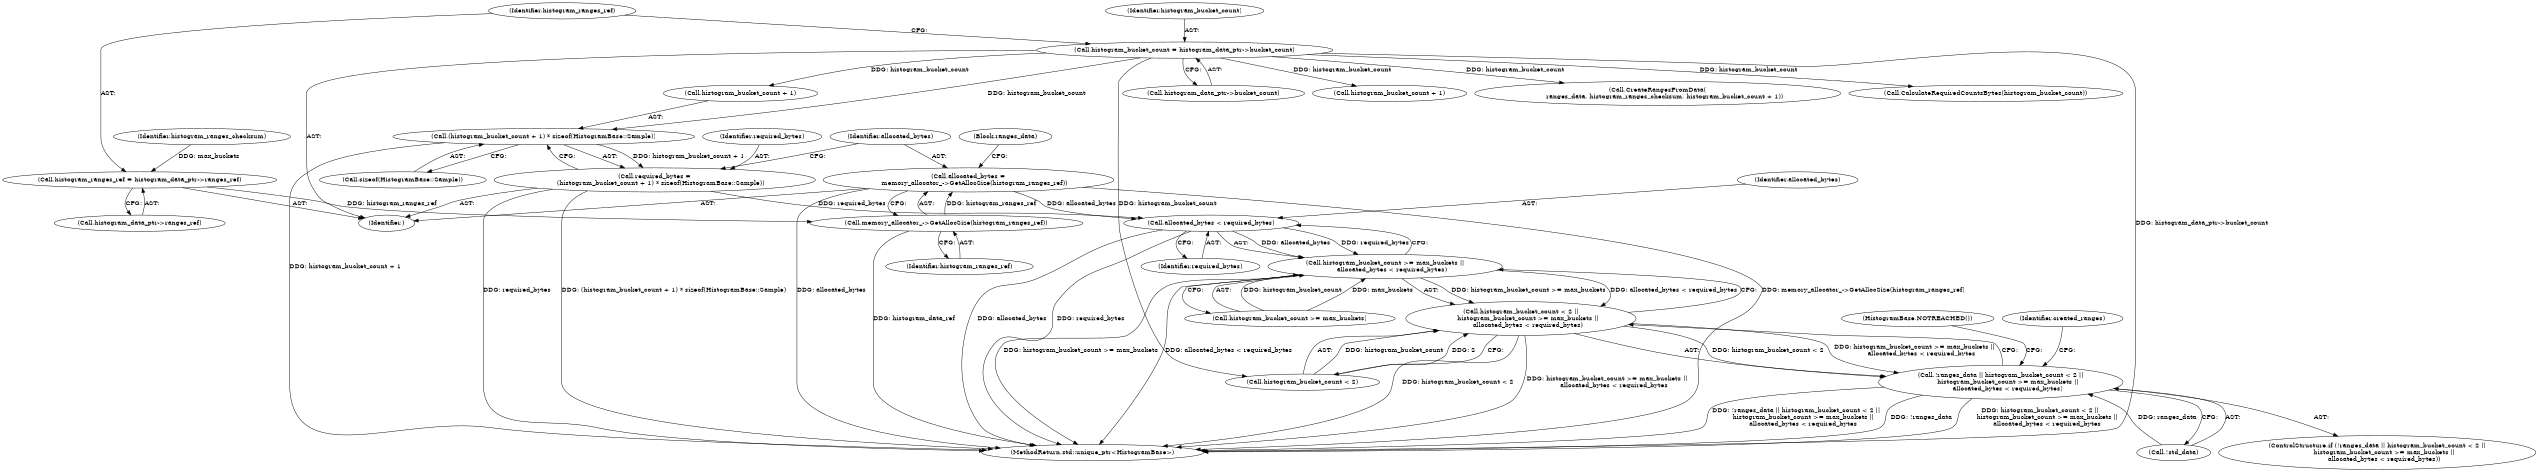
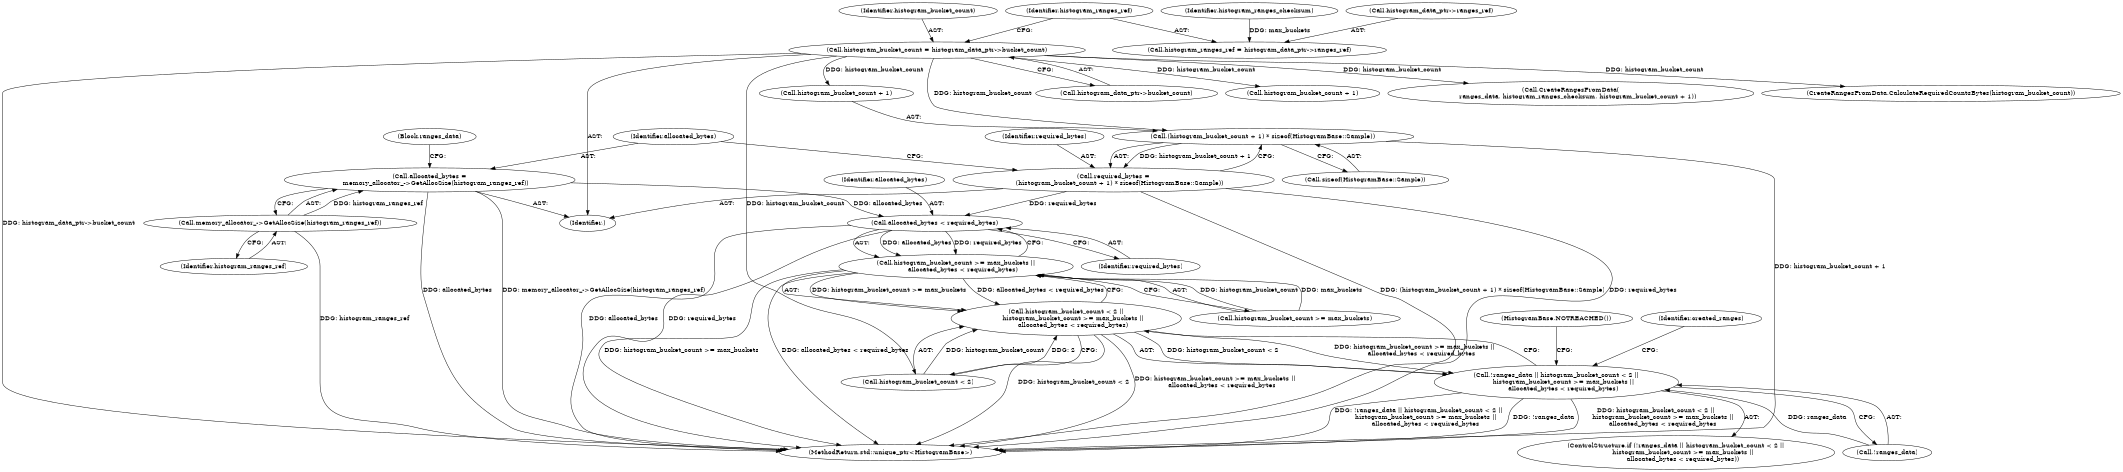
node "(Call,CalculateRequiredCountsBytes(histogram_bucket_count))": label "(Call,CalculateRequiredCountsBytes(histogram_bucket_count))" -> "(CreateRangesFromData,CalculateRequiredCountsBytes(histogram_bucket_count))"
edge "(Call,histogram_ranges_ref = histogram_data_ptr->ranges_ref)" -> "(Call,histogram_data_ptr->ranges_ref)": removed, label "CFG:"
edge "(Call,histogram_ranges_ref = histogram_data_ptr->ranges_ref)" -> "(Identifier,)": removed, label "AST:"
edge "(Call,histogram_ranges_ref = histogram_data_ptr->ranges_ref)" -> "(Call,memory_allocator_->GetAllocSize(histogram_ranges_ref))": removed, label "DDG: histogram_ranges_ref"
edge "(Call,memory_allocator_->GetAllocSize(histogram_ranges_ref))" -> "(MethodReturn,std::unique_ptr<HistogramBase>)": label "DDG: histogram_data_ref" -> "DDG: histogram_ranges_ref"
node "(Call,!std_data)": label "(Call,!std_data)" -> "(Call,!ranges_data)"
